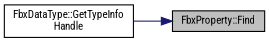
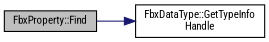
edge "FbxDataType::GetTypeInfo Handle" -> "FbxProperty::Find": reversed
